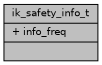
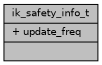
node "ik_safety_info_t": text "+ info_freq" -> "+ update_freq"
